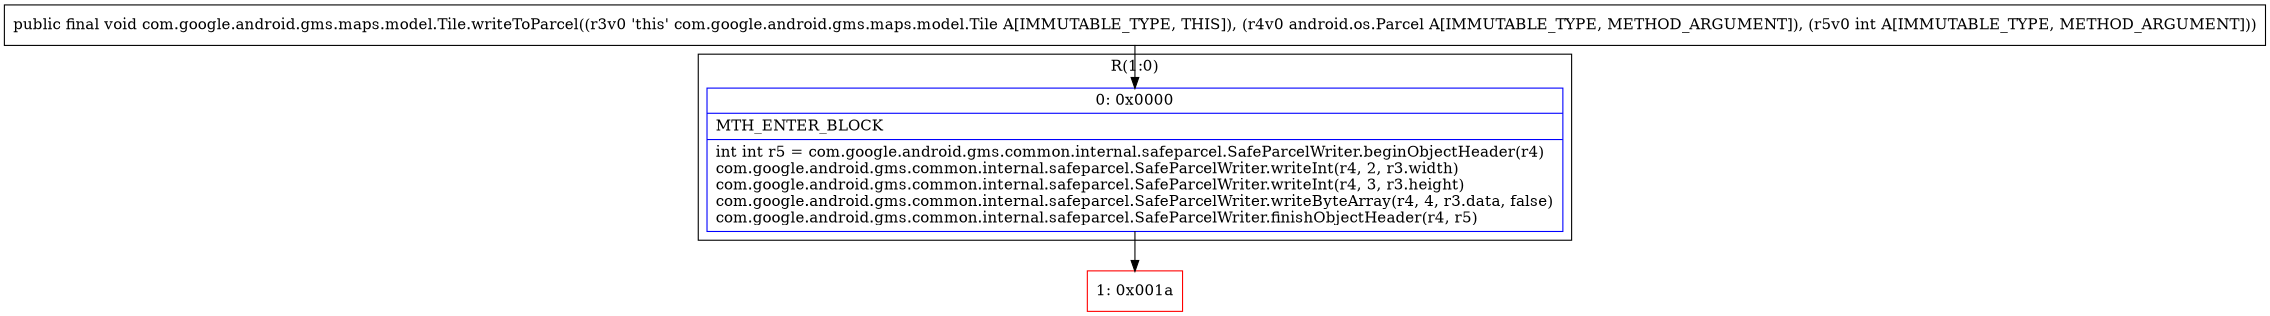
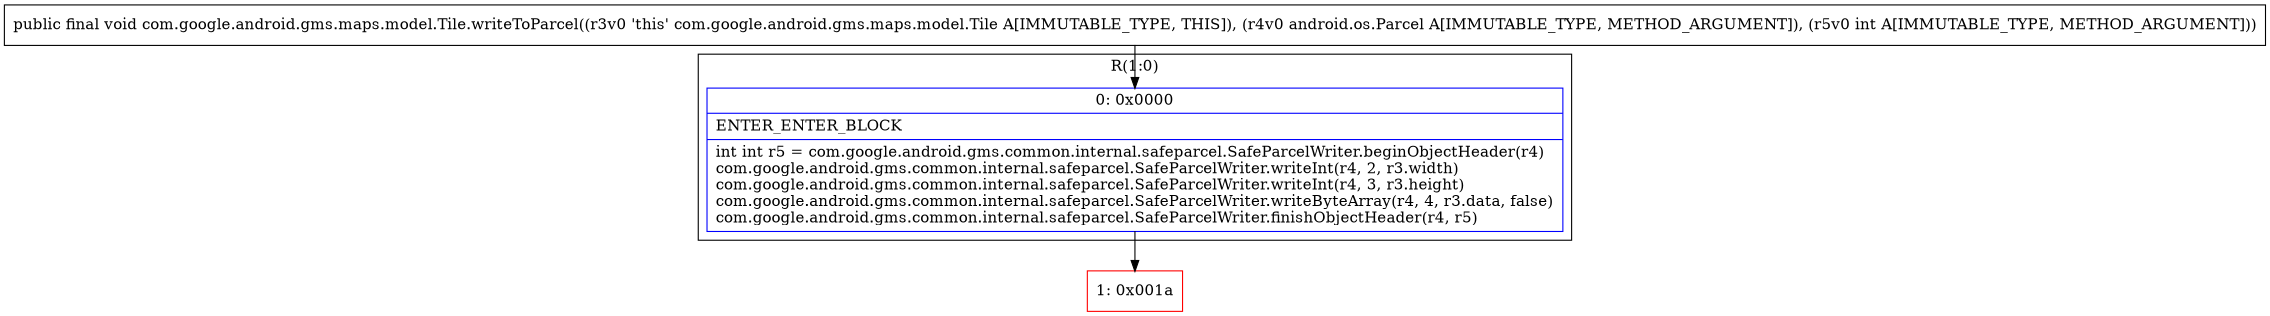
node "0: 0x0000": text "MTH_ENTER_BLOCK" -> "ENTER_ENTER_BLOCK"
